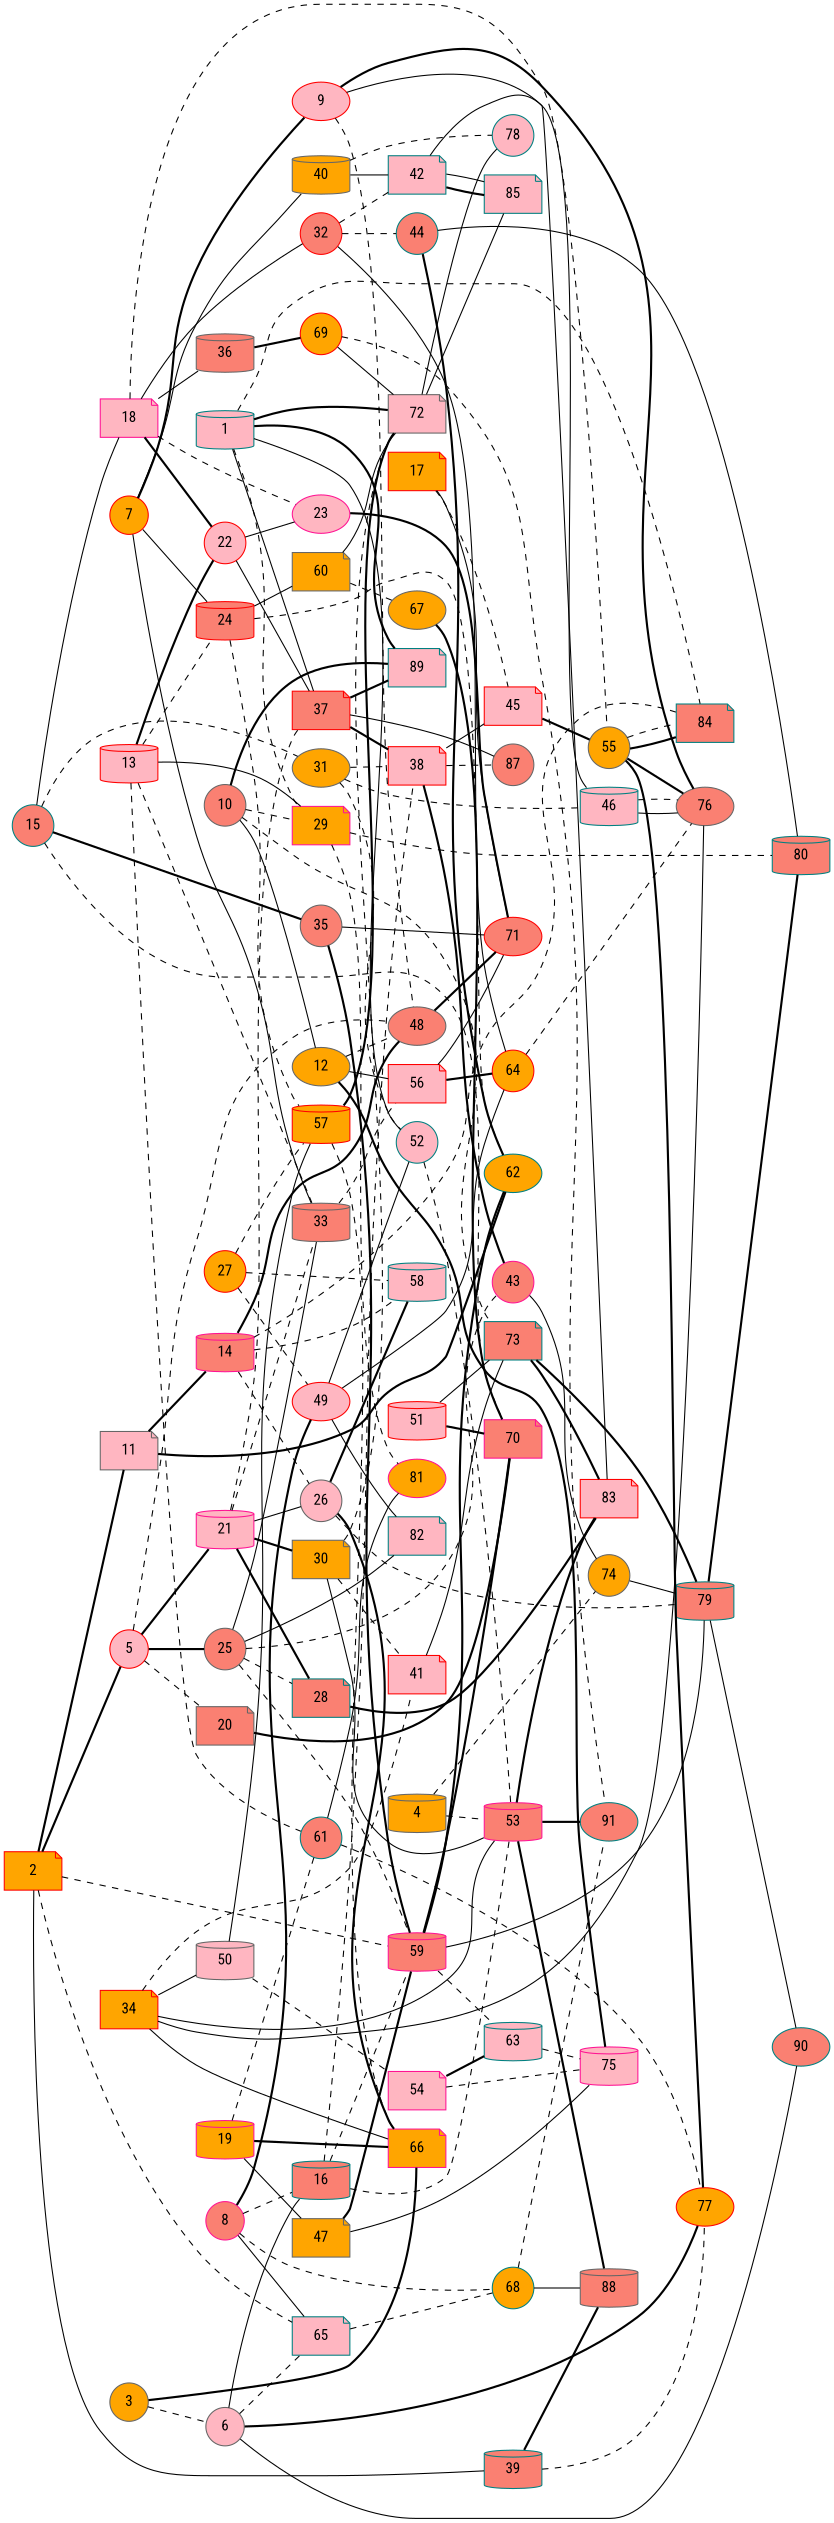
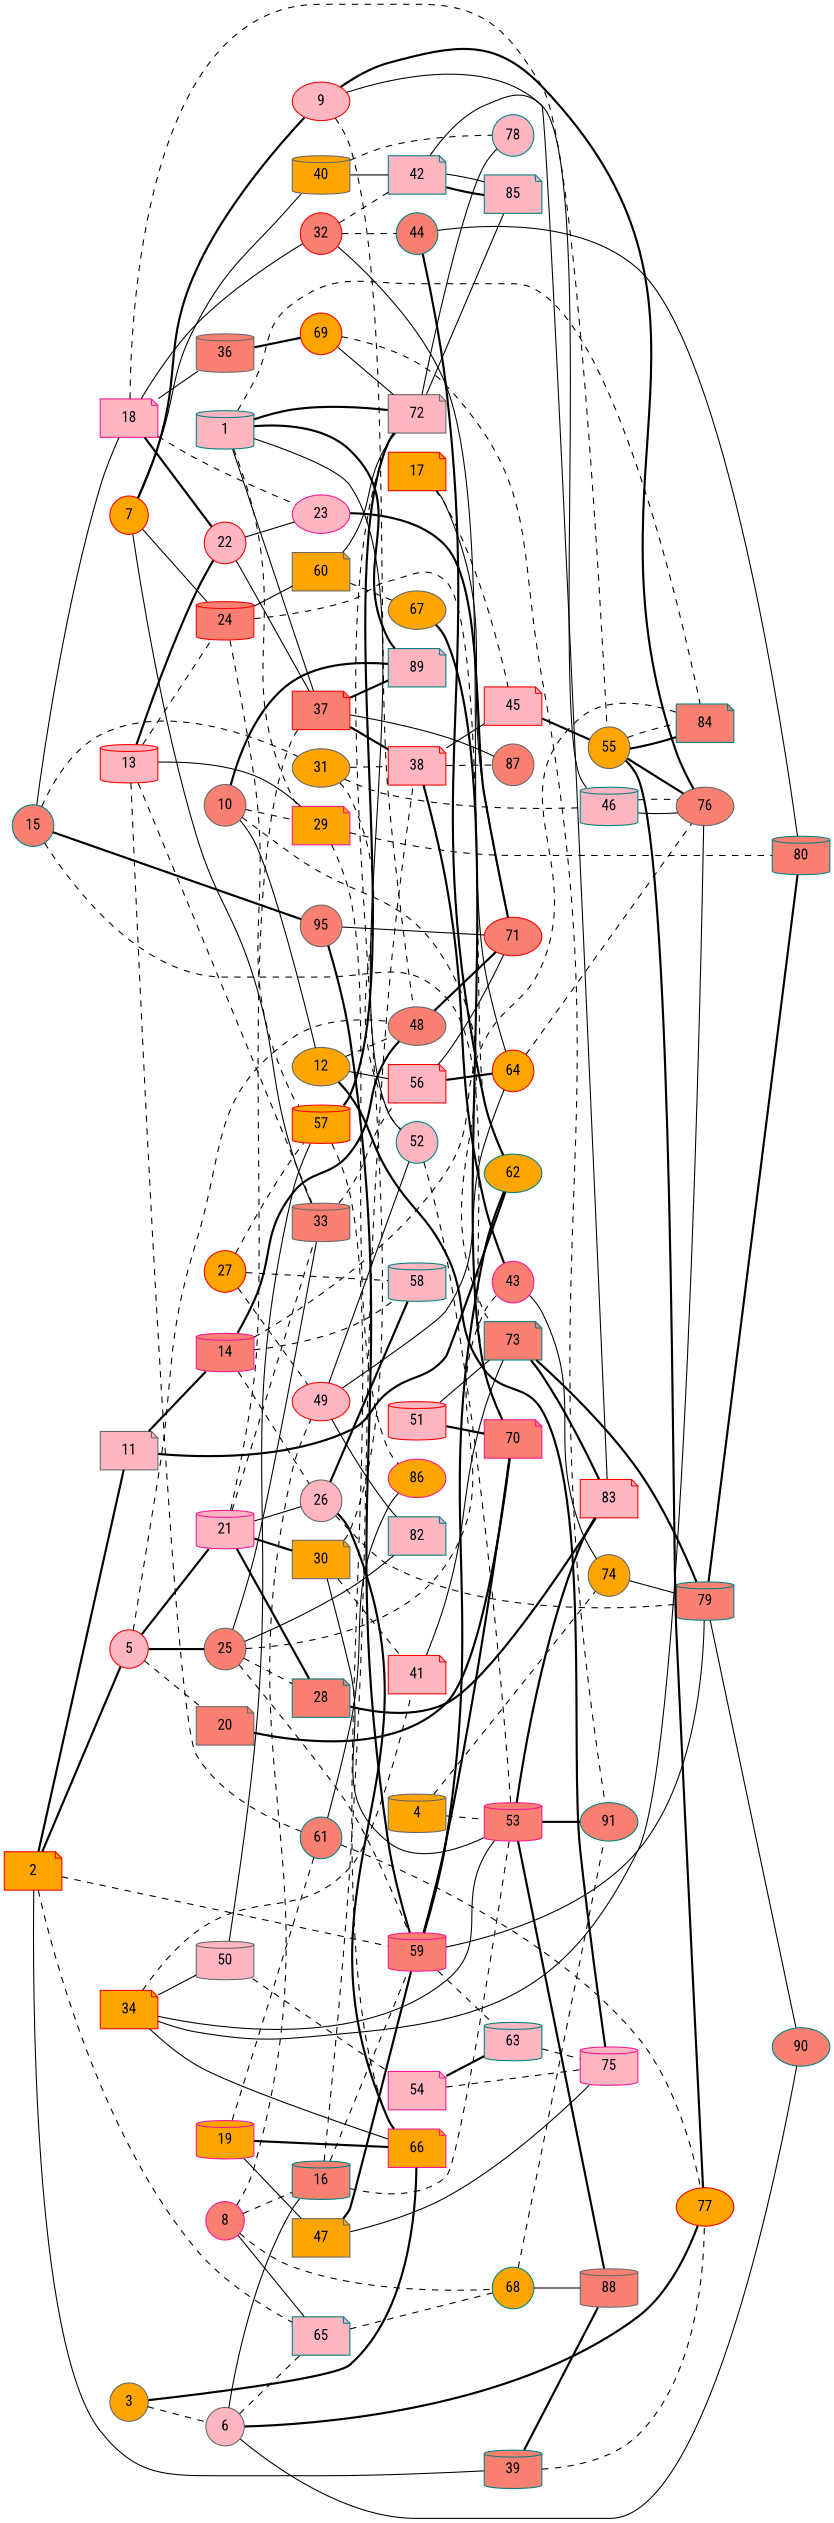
node "35": label "35" -> "95"
node "81": label "81" -> "86"
edge "49" -- "8": style bold -> dashed
